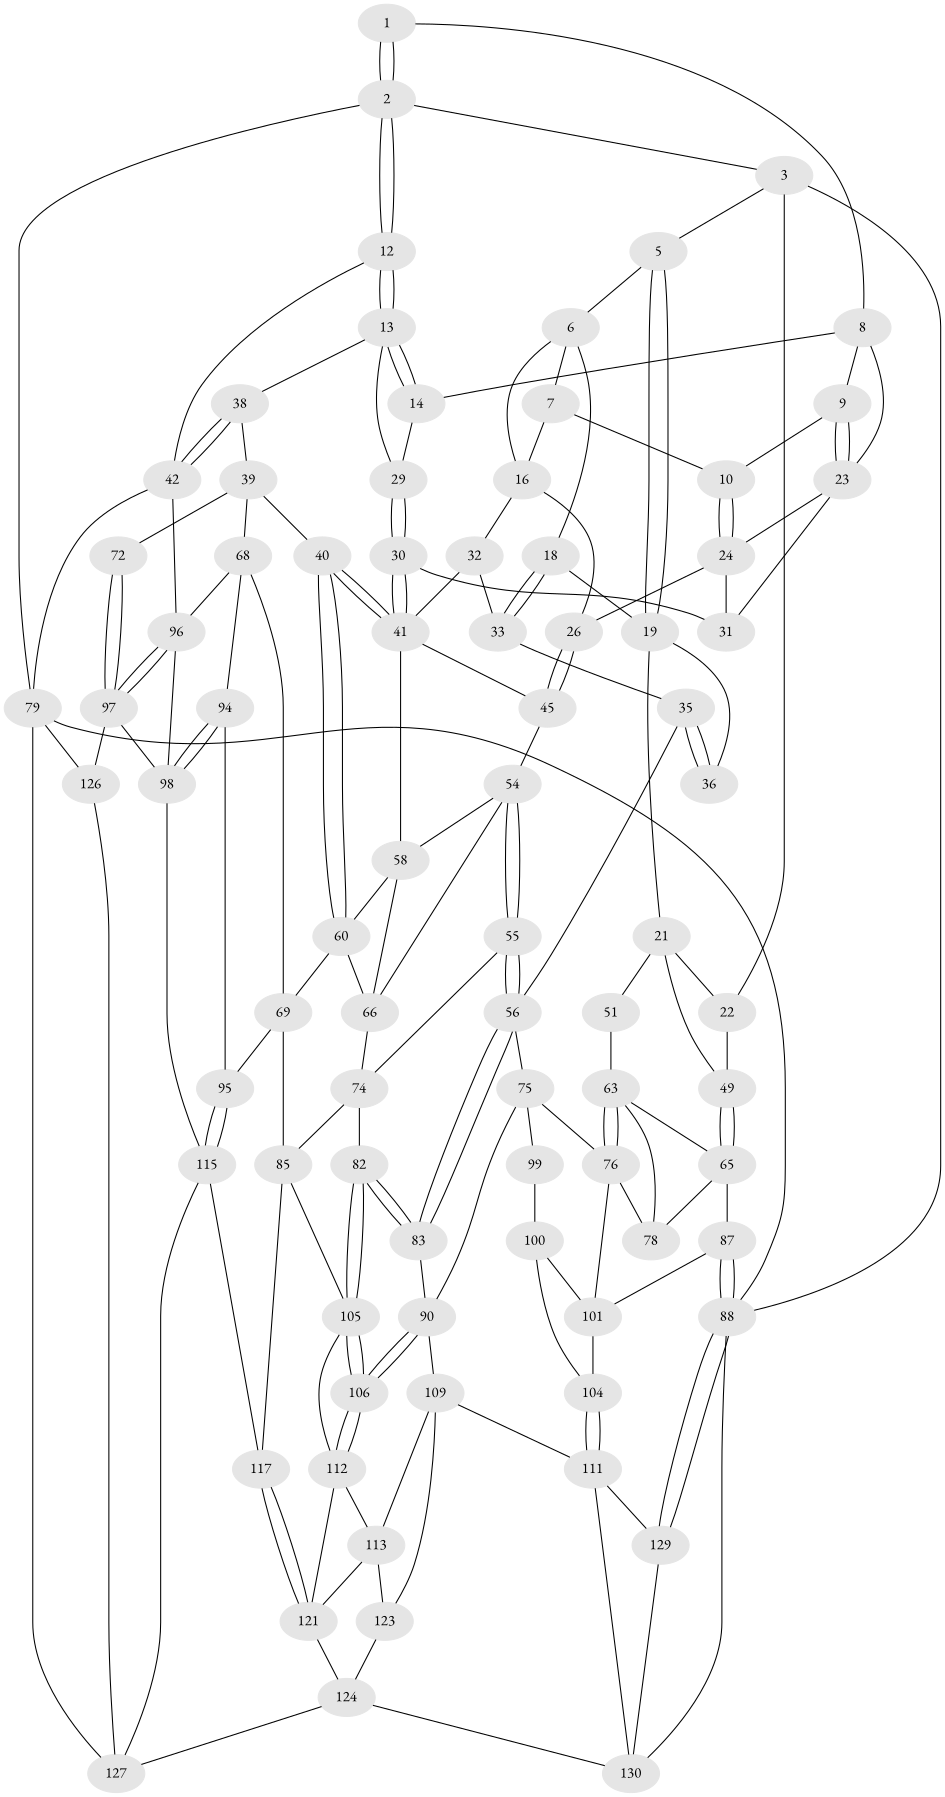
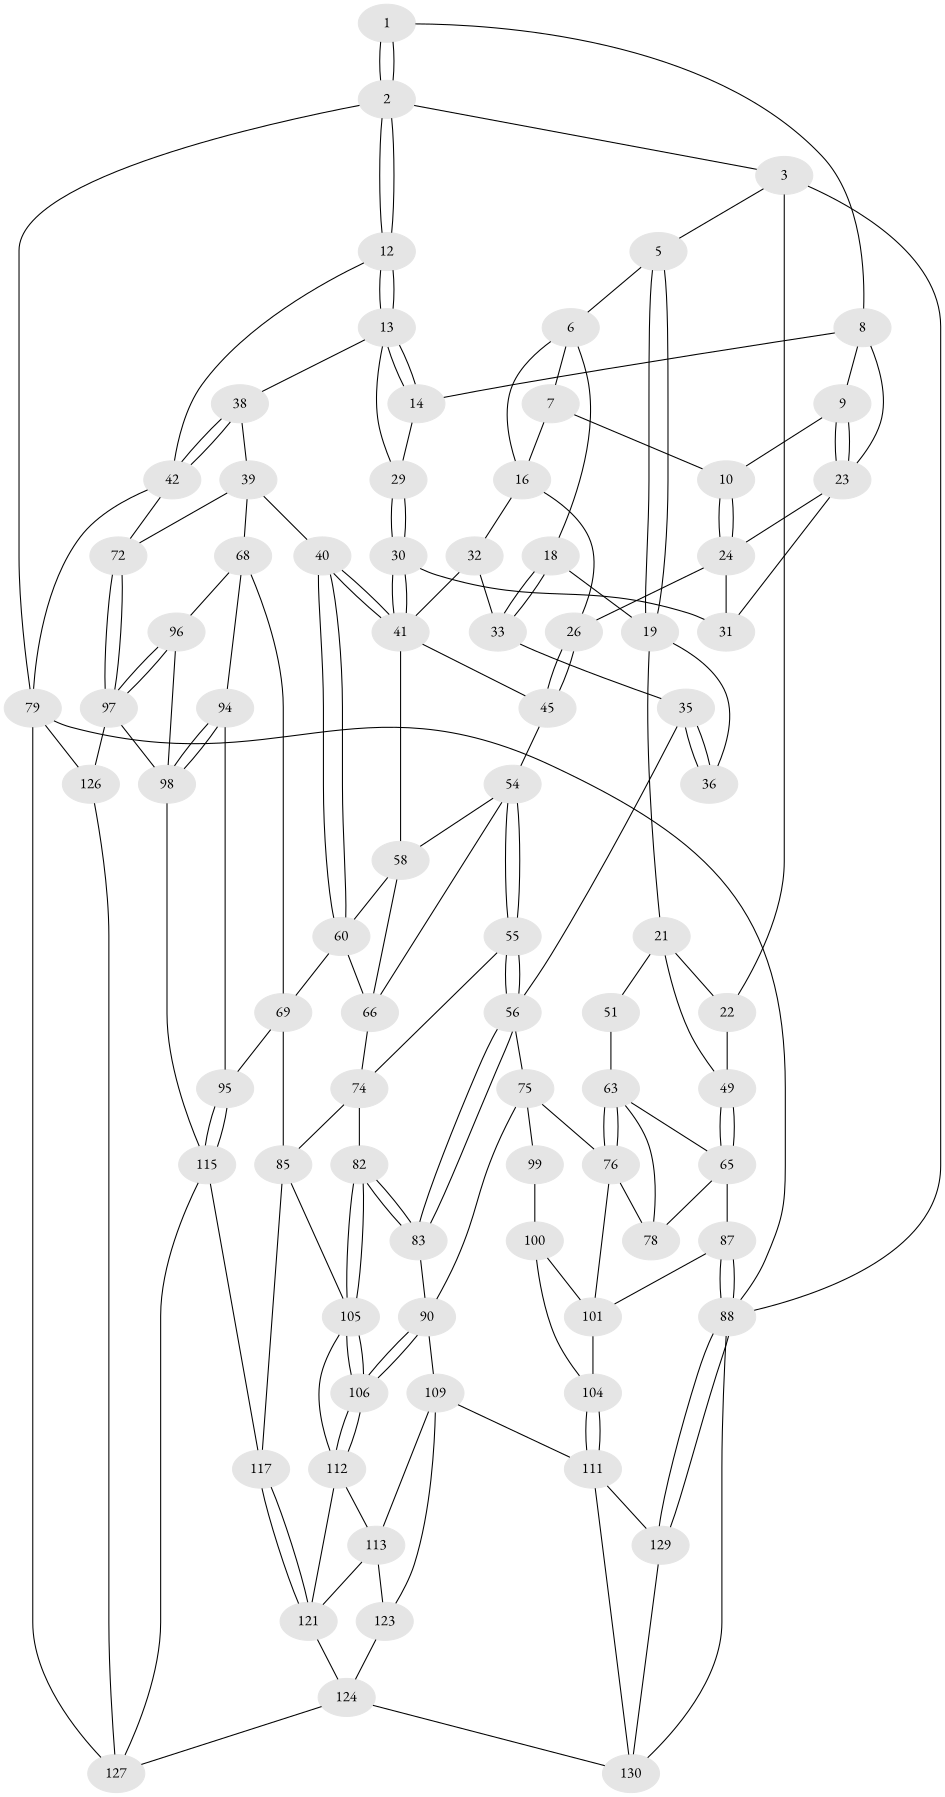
edge "42" -- "96": now "42" -- "72"
